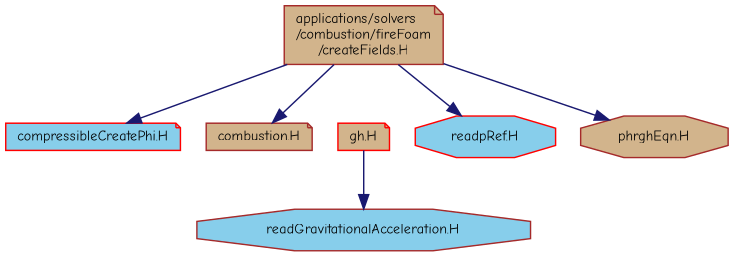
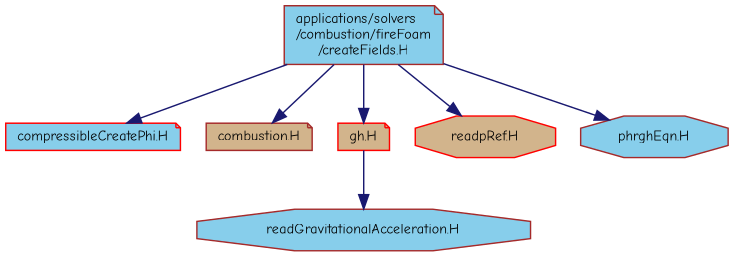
node "applications/solvers /combustion/fireFoam /createFields.H": fillcolor tan -> skyblue
edge "applications/solvers /combustion/fireFoam /createFields.H" -> "gh.H": added
node "readpRef.H": fillcolor skyblue -> tan
node "phrghEqn.H": fillcolor tan -> skyblue
